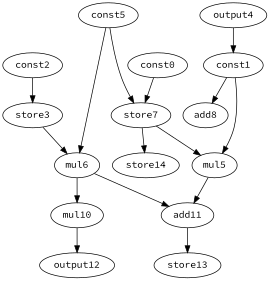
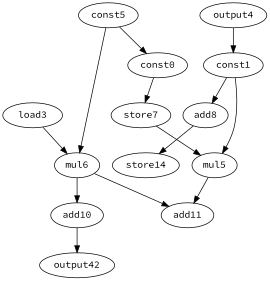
edge "const5" -> "store7": now "const5" -> "const0"
node "const2": removed
node "store3": label "store3" -> "load3"
edge "store7" -> "store14": now "add8" -> "store14"
node "mul10": label "mul10" -> "add10"
node "output12": label "output12" -> "output42"
node "store13": removed
